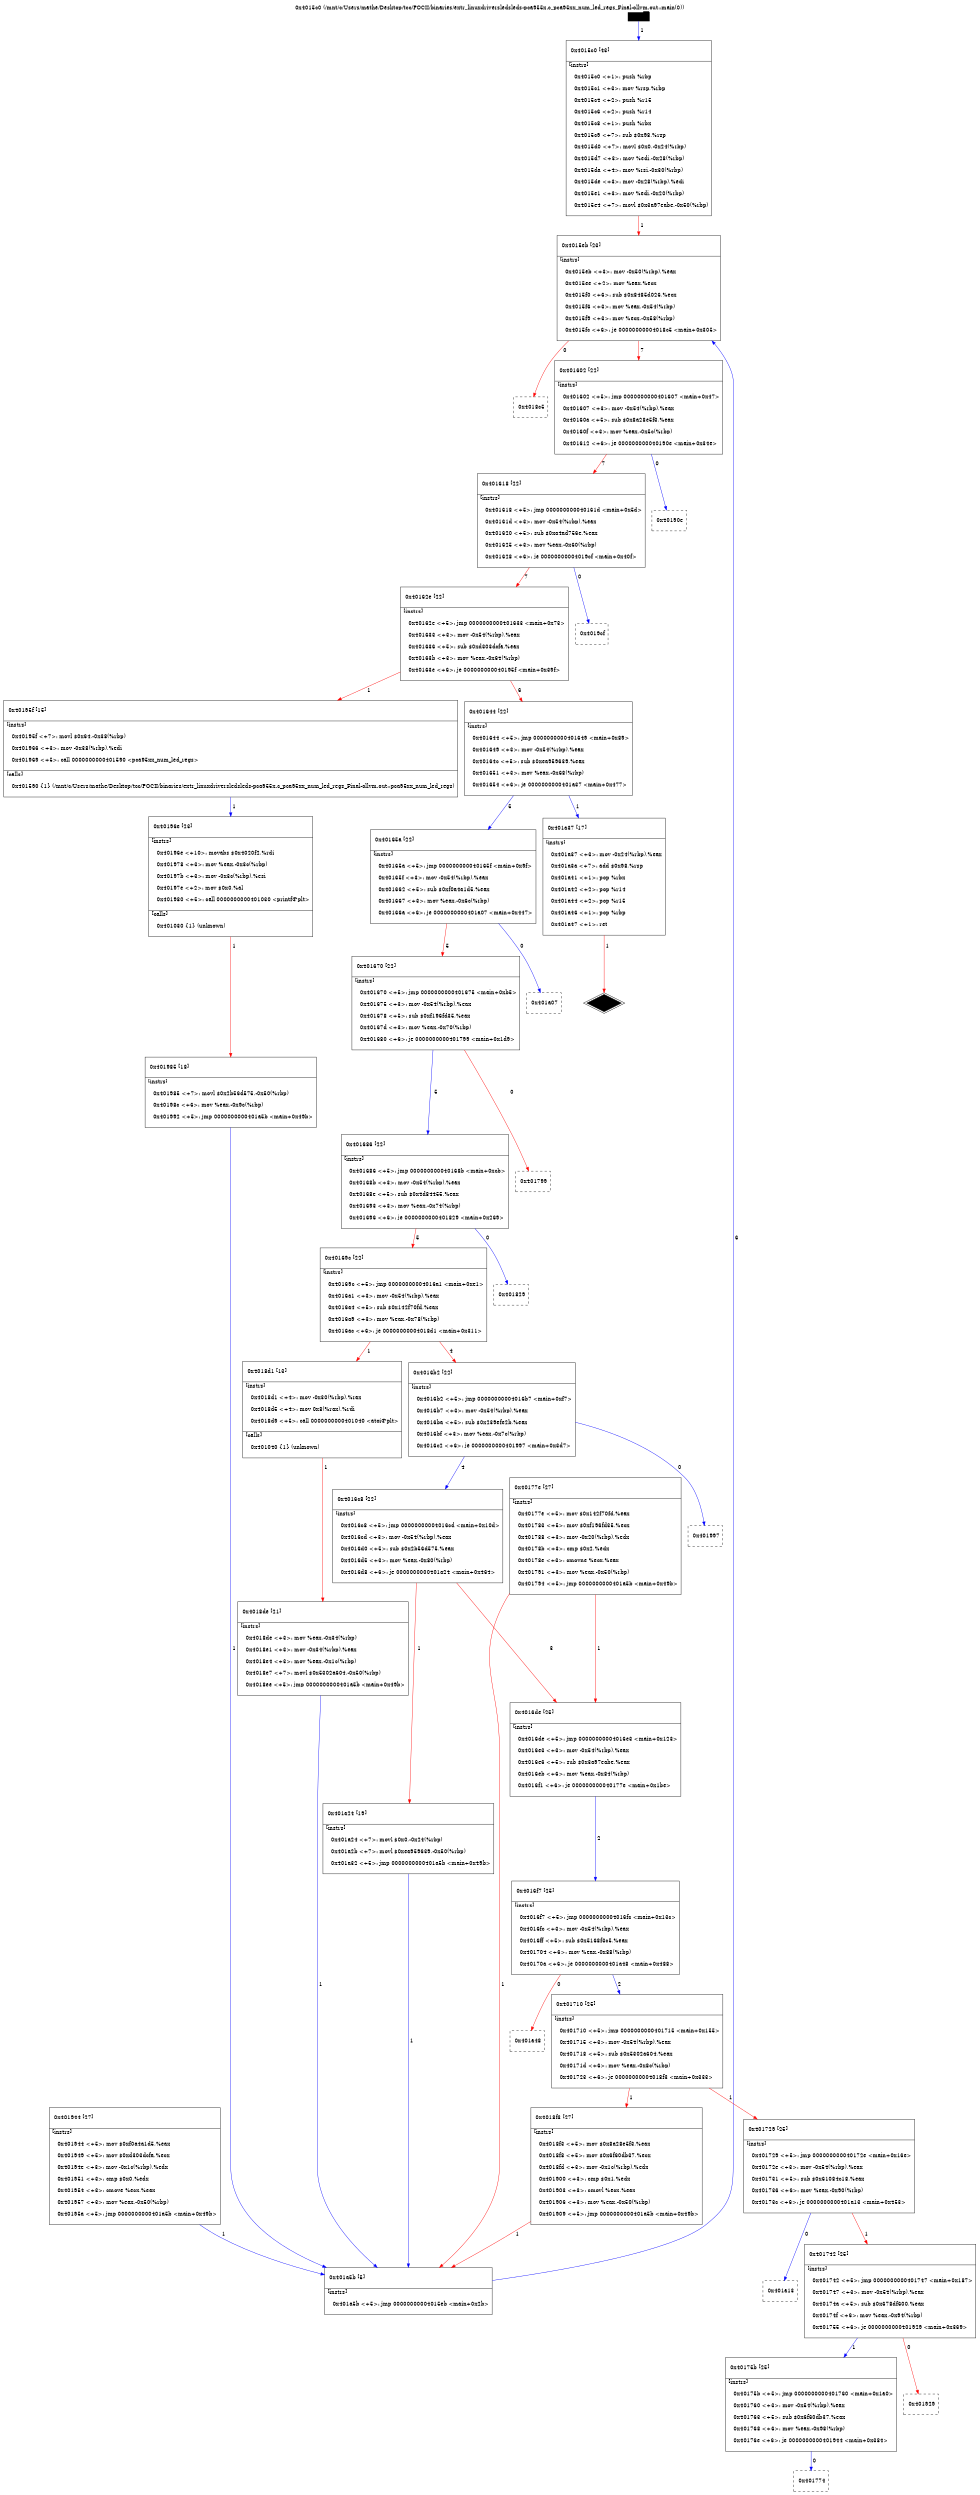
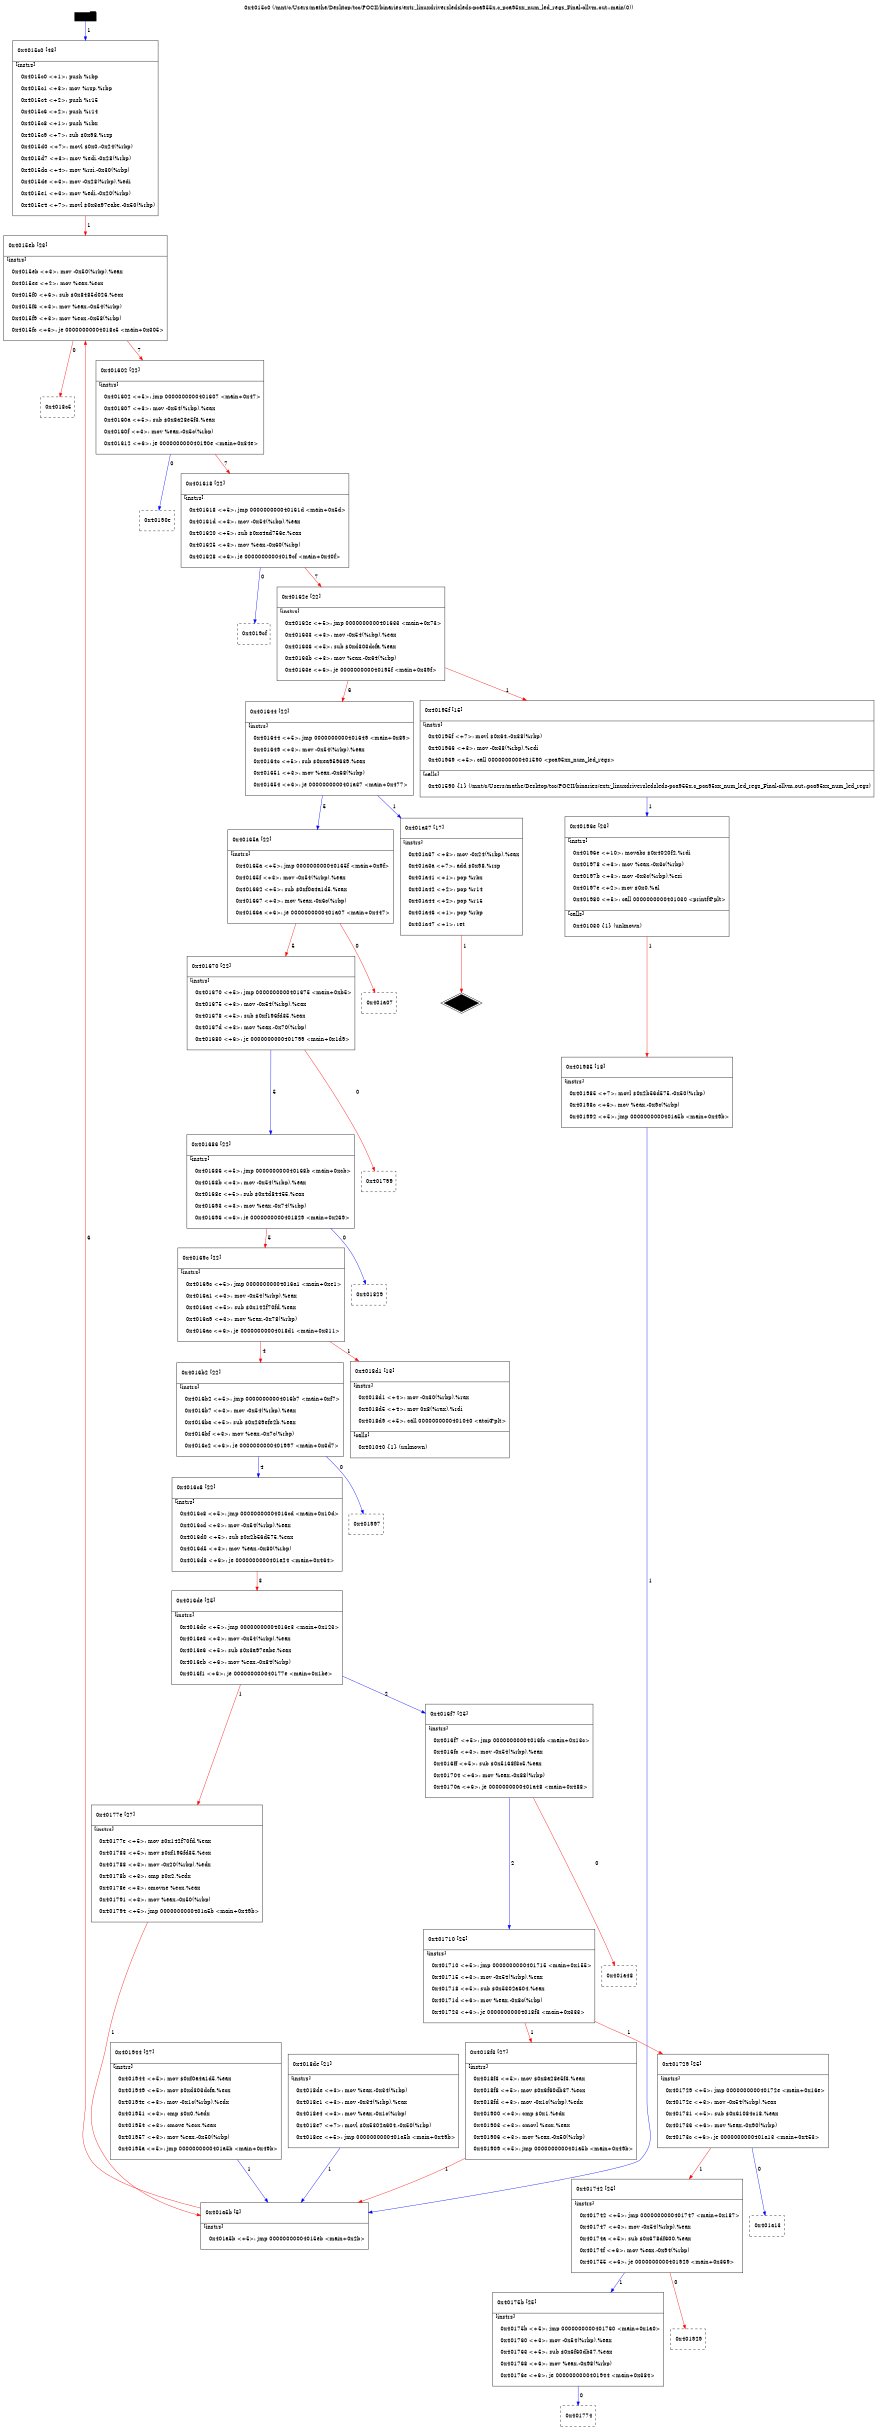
edge "0x40165a [22]" -> "0x401a07": color blue -> red
edge "0x401a5b [5]" -> "0x4015eb [23]": color blue -> red
edge "0x4018d1 [13]" -> "0x4018de [21]": removed, label "1"
edge "0x40177e [27]" -> "0x4016de [25]": reversed
node "0x401a24 [19]": removed
